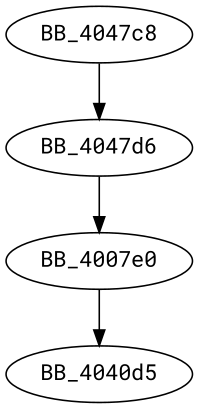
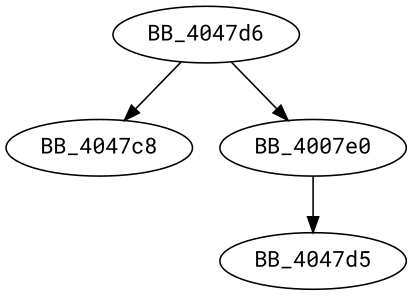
edge "BB_4047c8" -> "BB_4047d6": reversed
node "BB_4040d5": label "BB_4040d5" -> "BB_4047d5"
